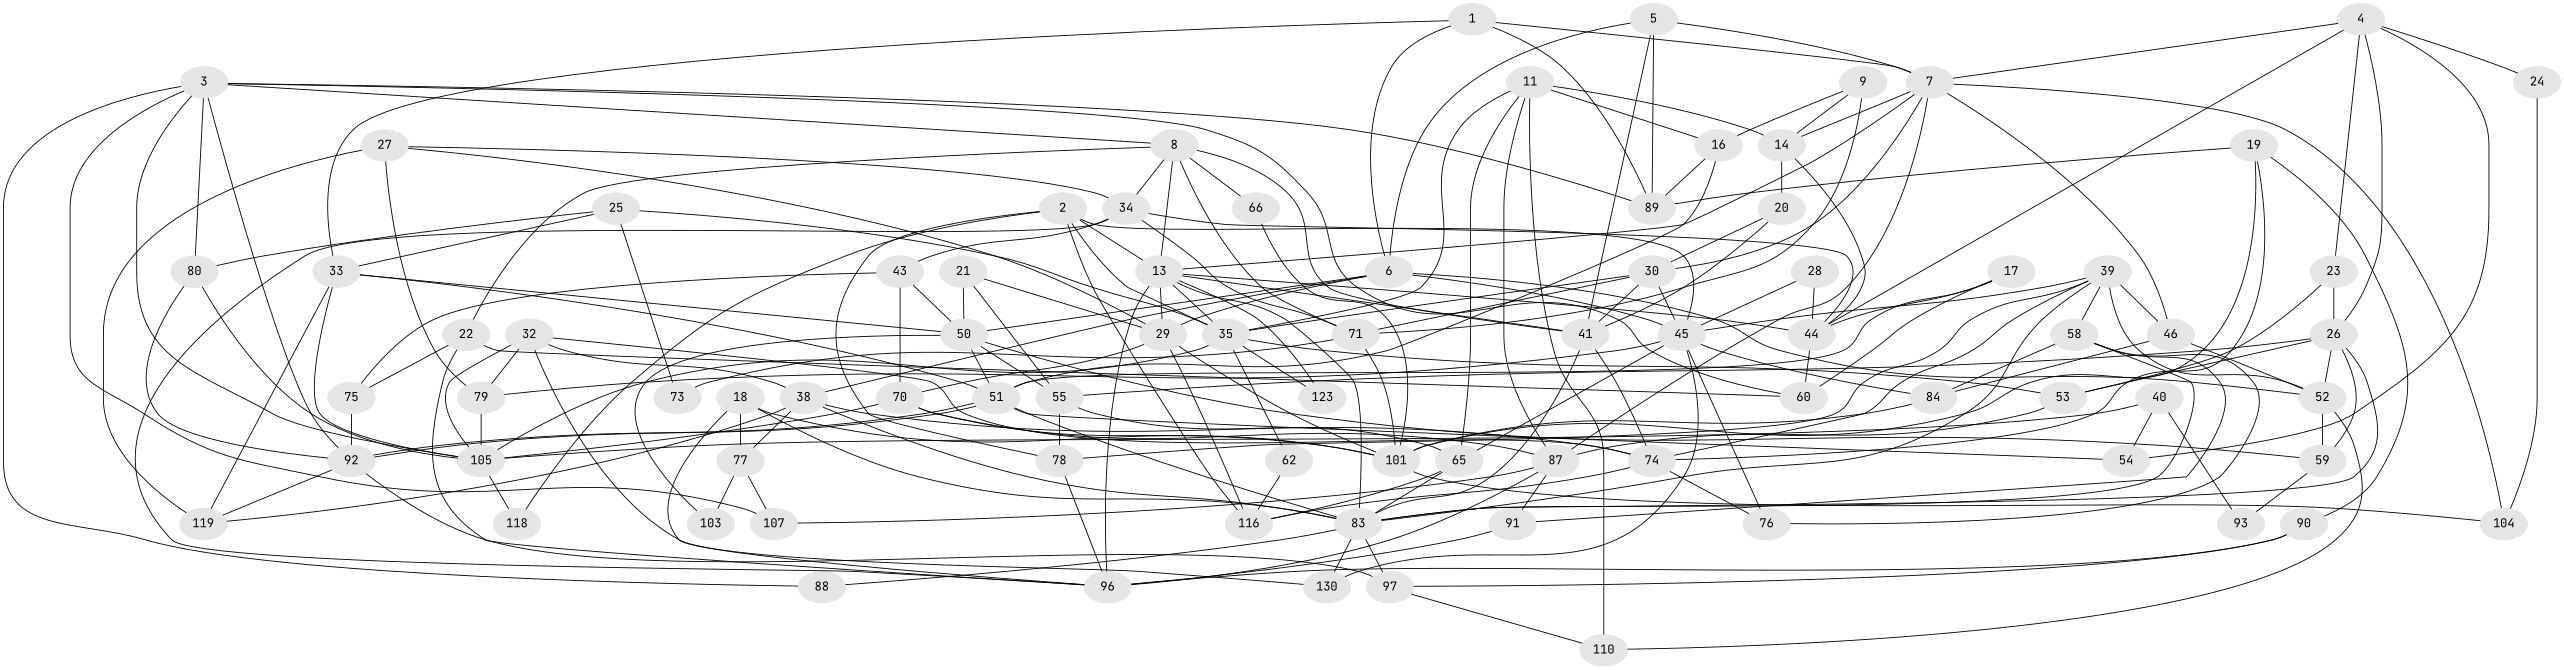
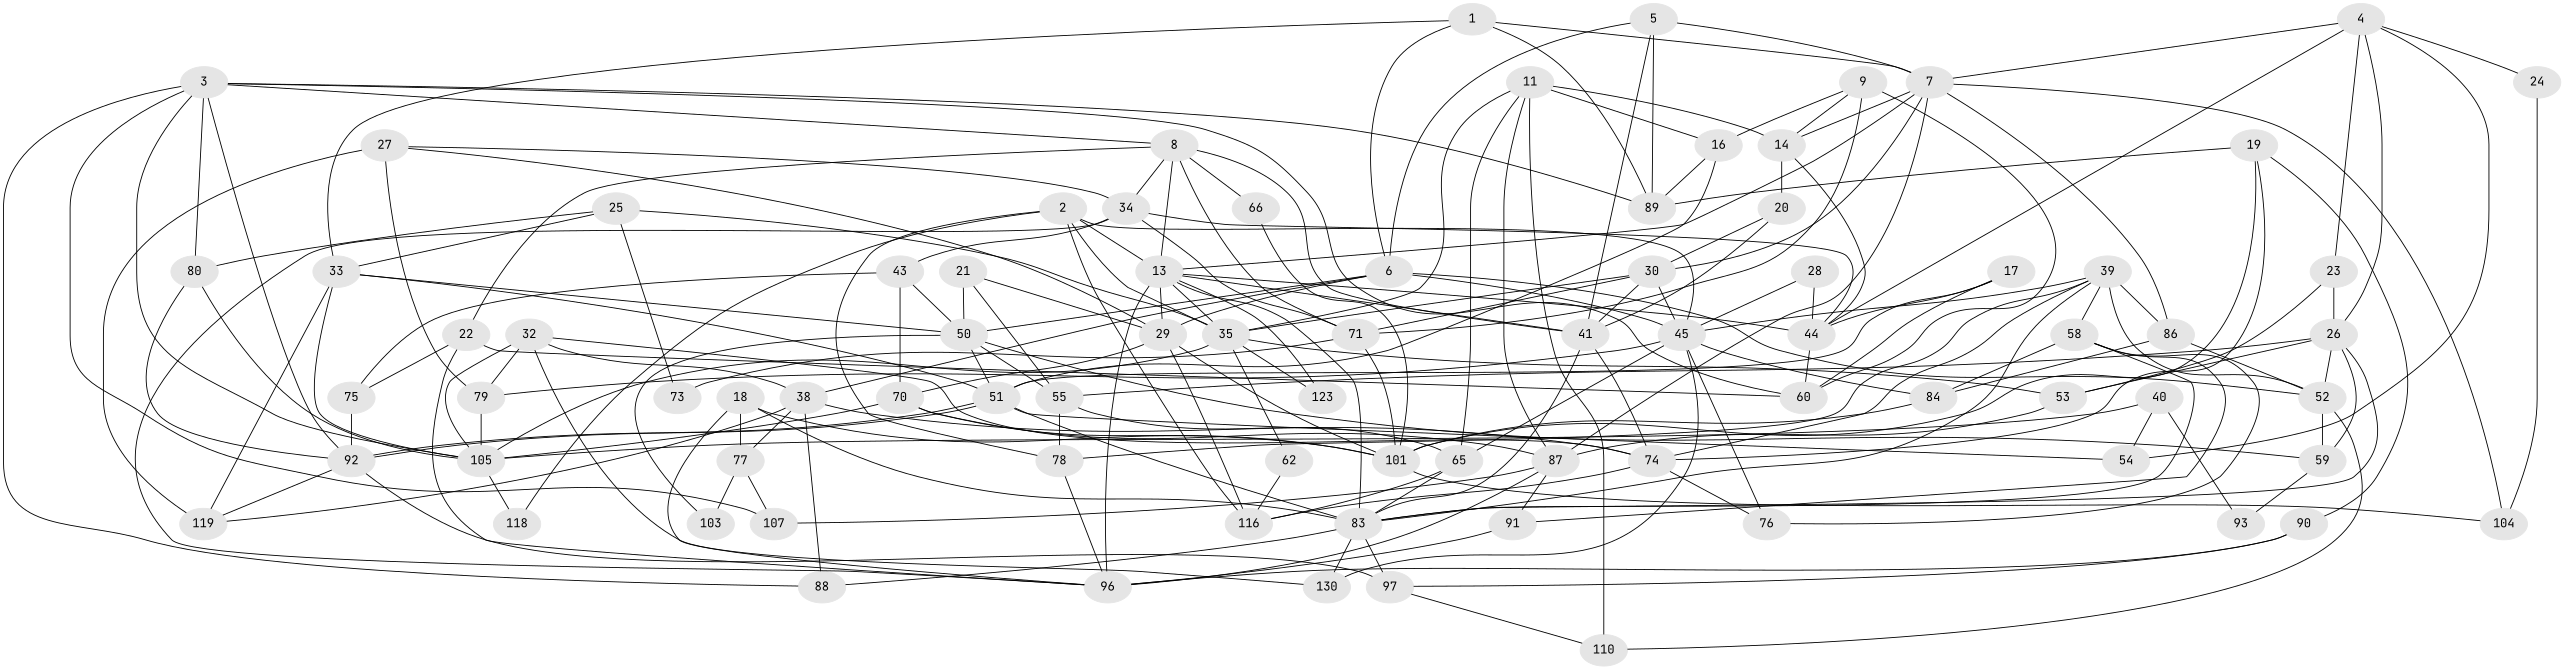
edge "9" -- "60": added
node "46": label "46" -> "86"
edge "38" -- "83": now "38" -- "88"
